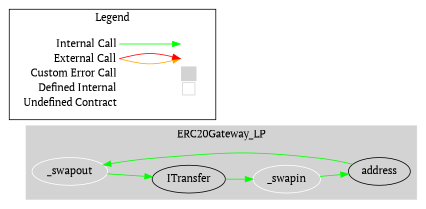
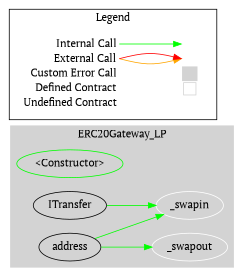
node "Internal Call": text "Defined Internal" -> "Defined Contract"
node "<Constructor>": added
edge "_swapout" -> "ITransfer": removed
edge "_swapin" -> "address": reversed
